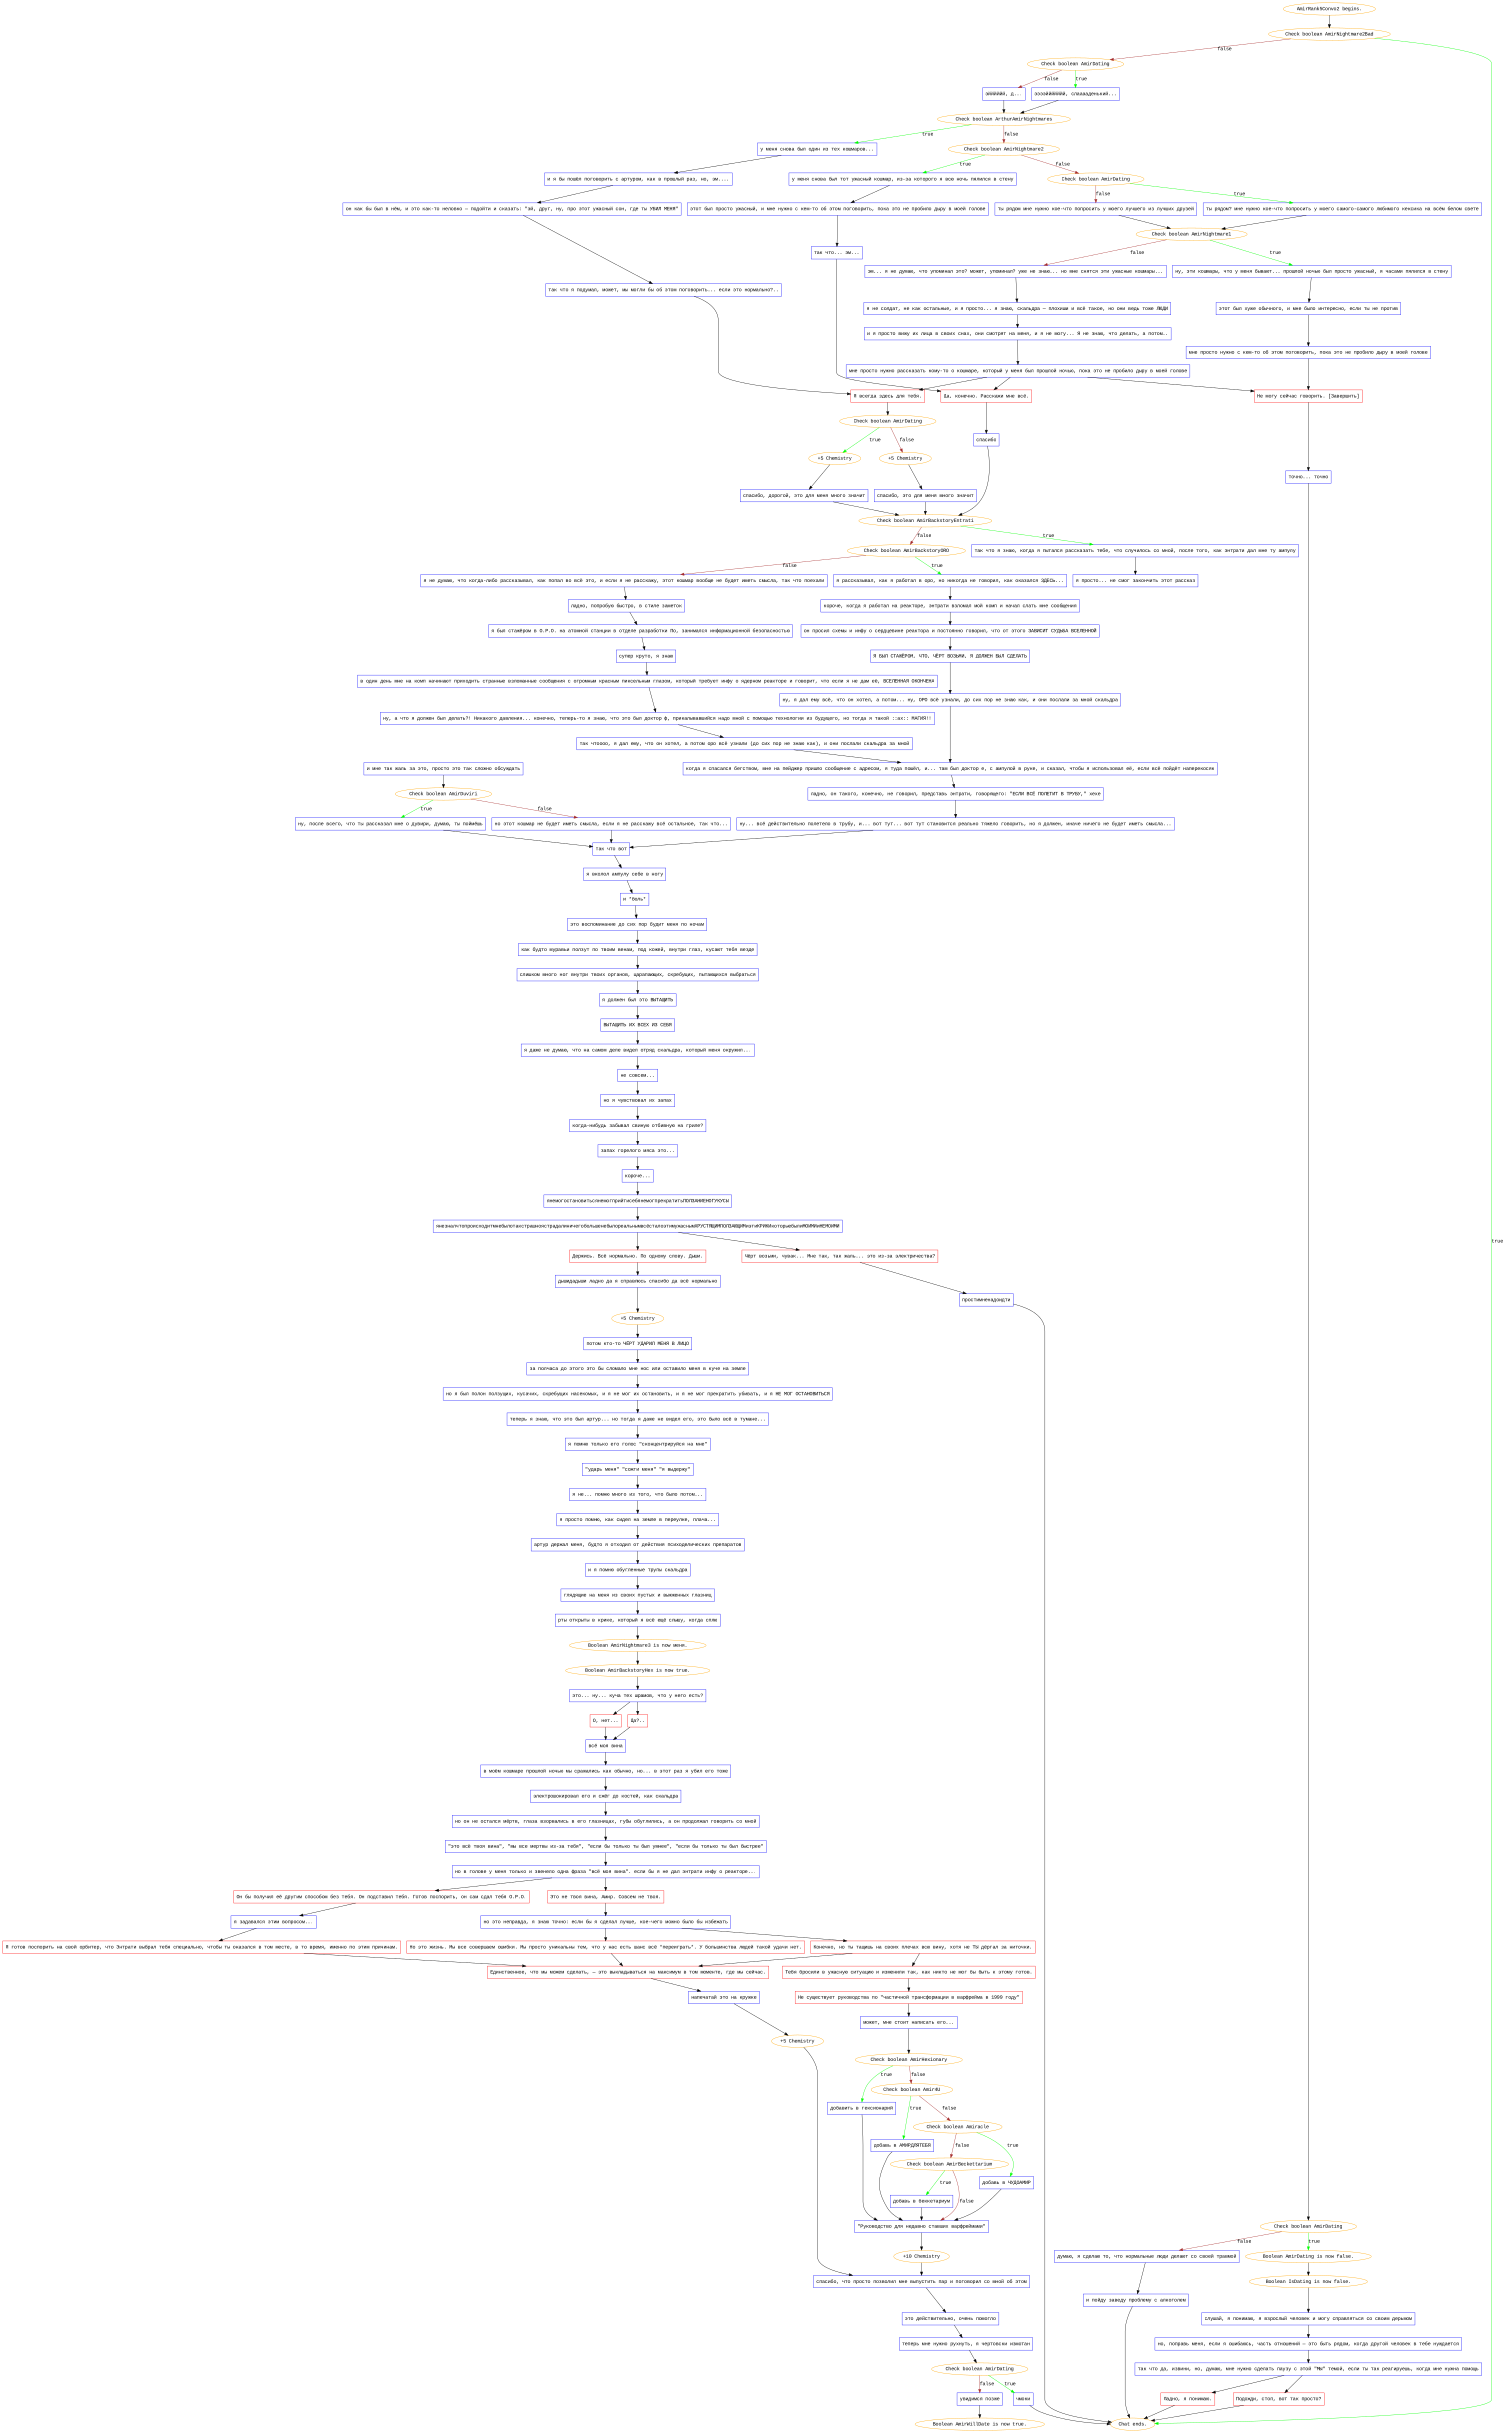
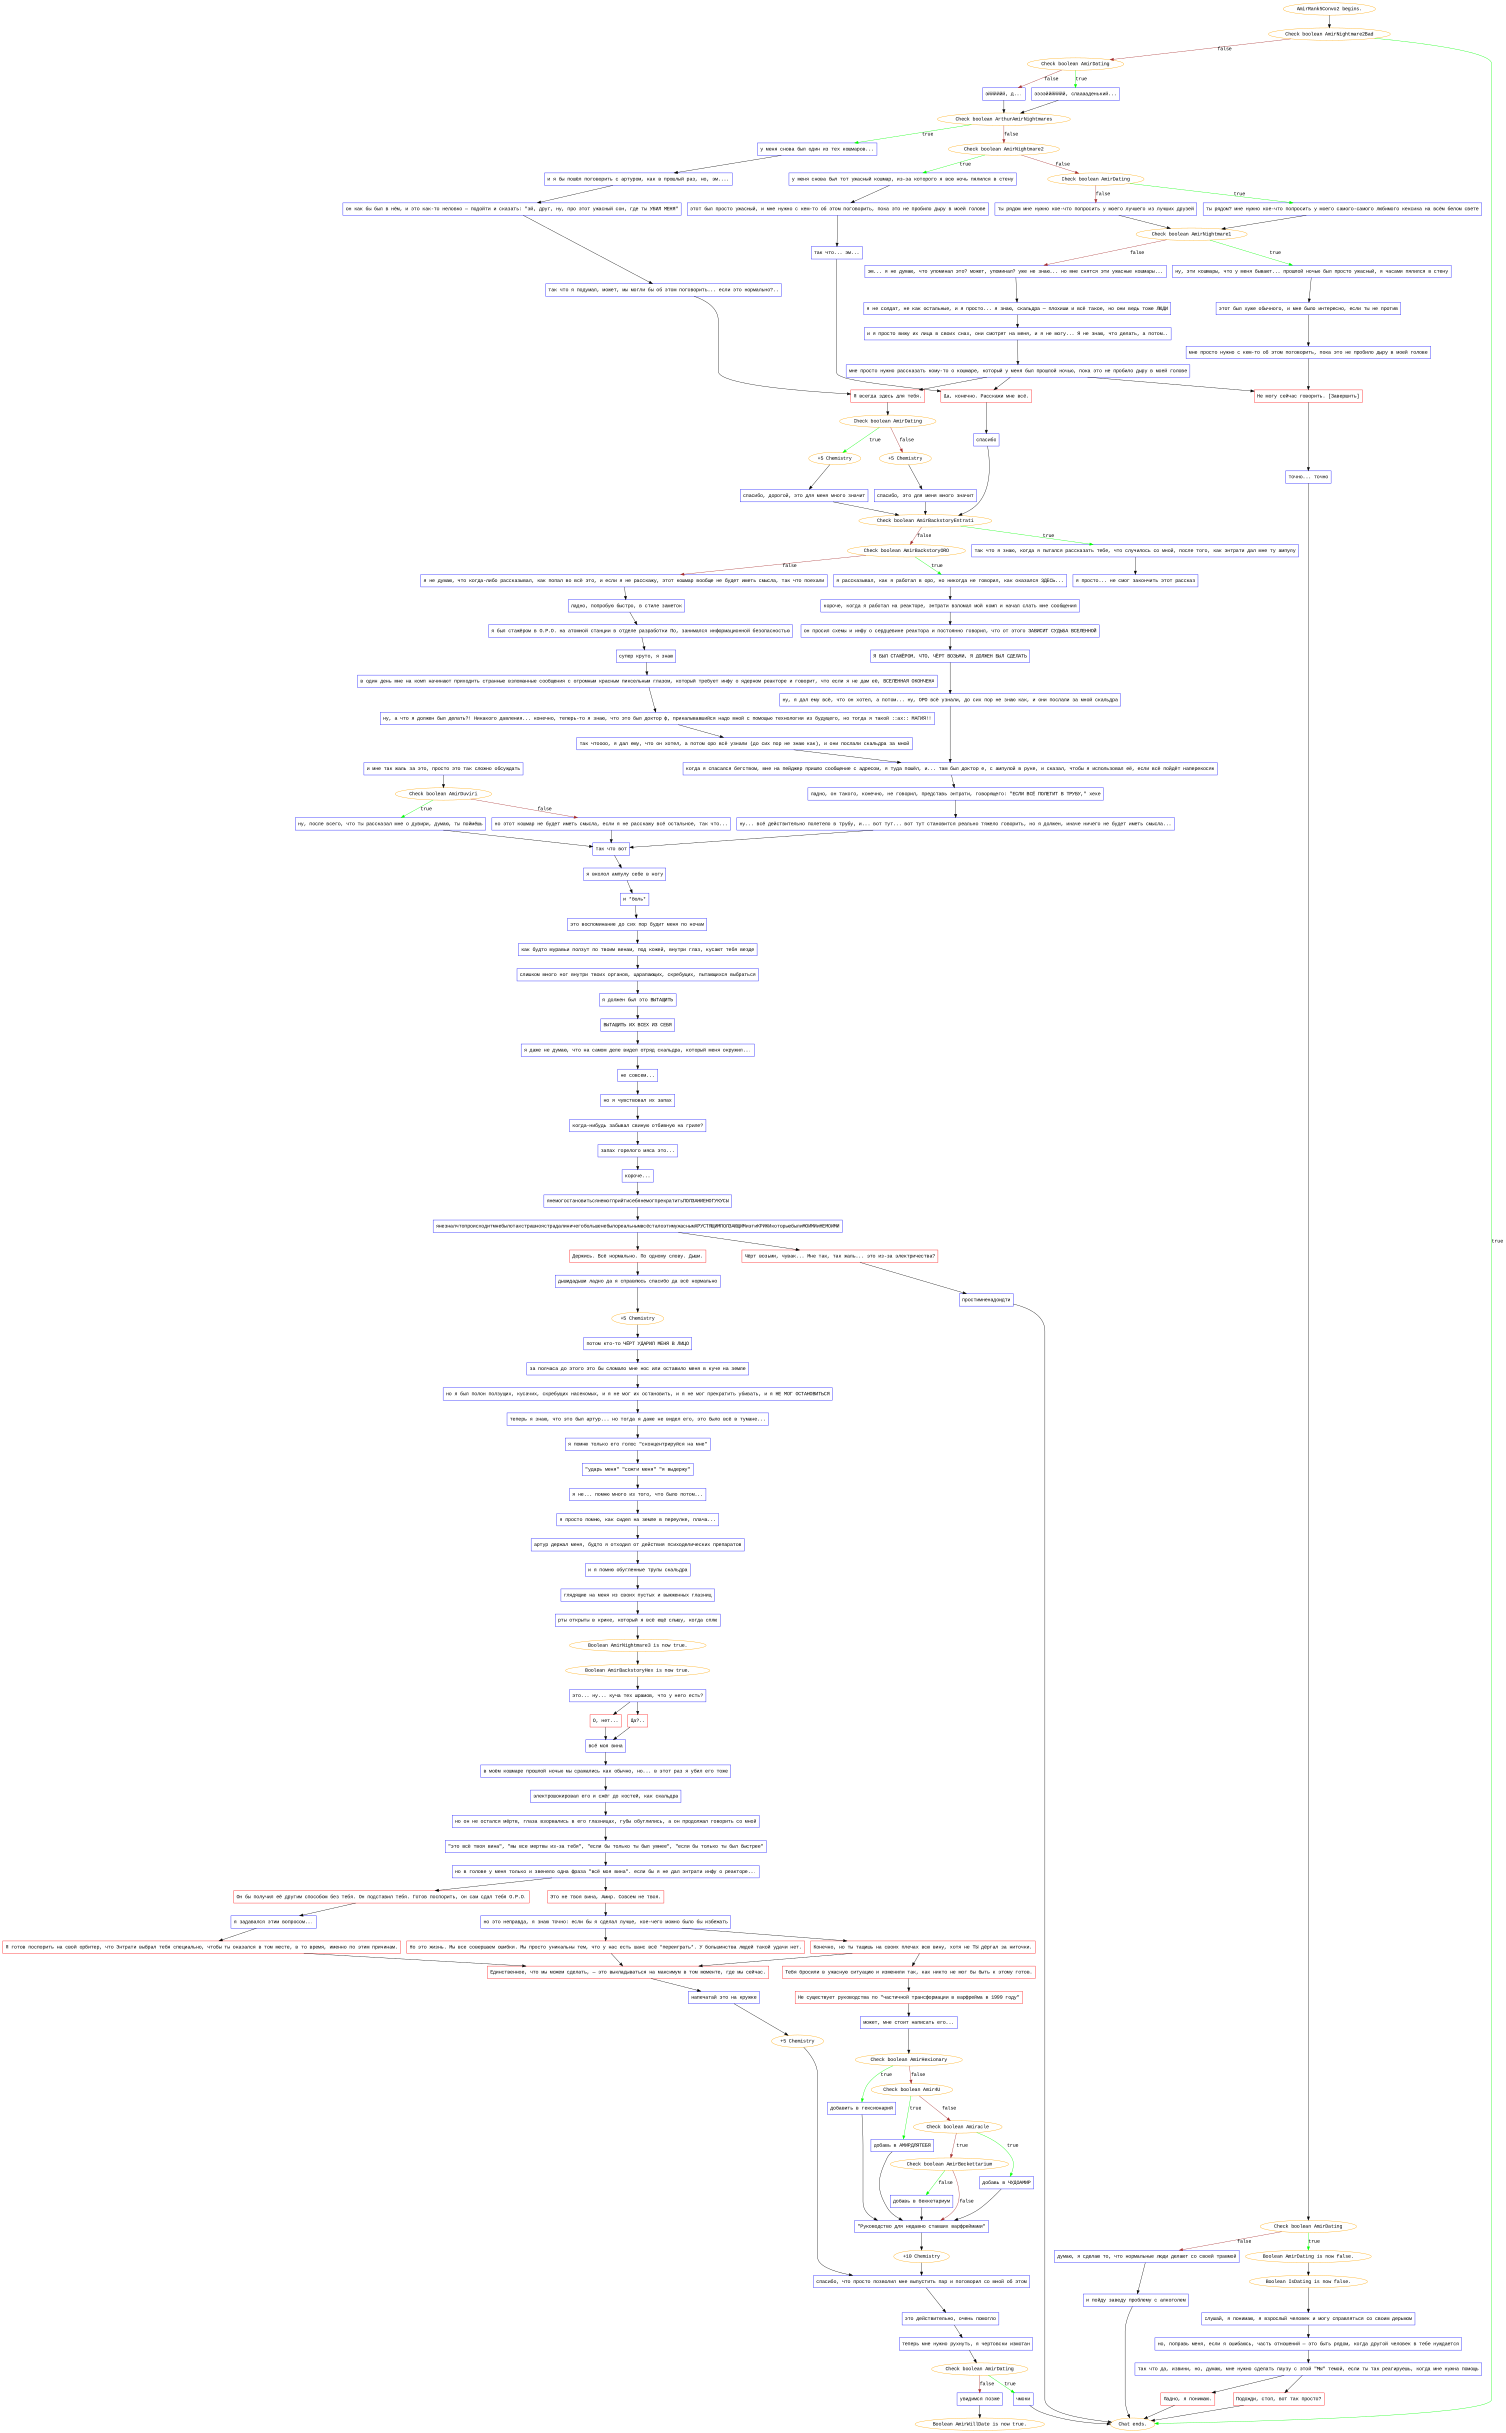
node "Boolean AmirNightmare3 is now меня.": label "Boolean AmirNightmare3 is now меня." -> "Boolean AmirNightmare3 is now true."
edge "Check boolean Amiracle" -> "Check boolean AmirBeckettarium": label "false" -> "true"
edge "Check boolean AmirBeckettarium" -> "добавь в беккетариум": label "true" -> "false"
